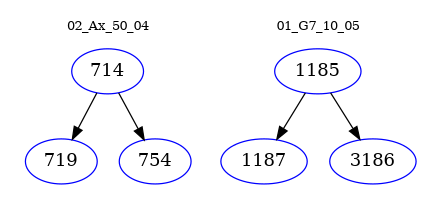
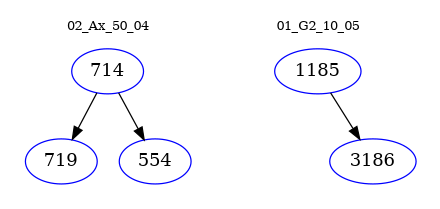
cluster "01_G7_10_05": label "01_G7_10_05" -> "01_G2_10_05"
node "754": label "754" -> "554"
node "1187": removed
